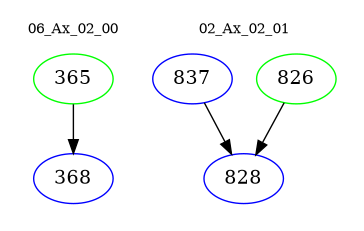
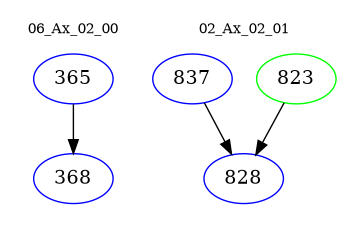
node "365": color green -> blue
node "826": label "826" -> "823"
